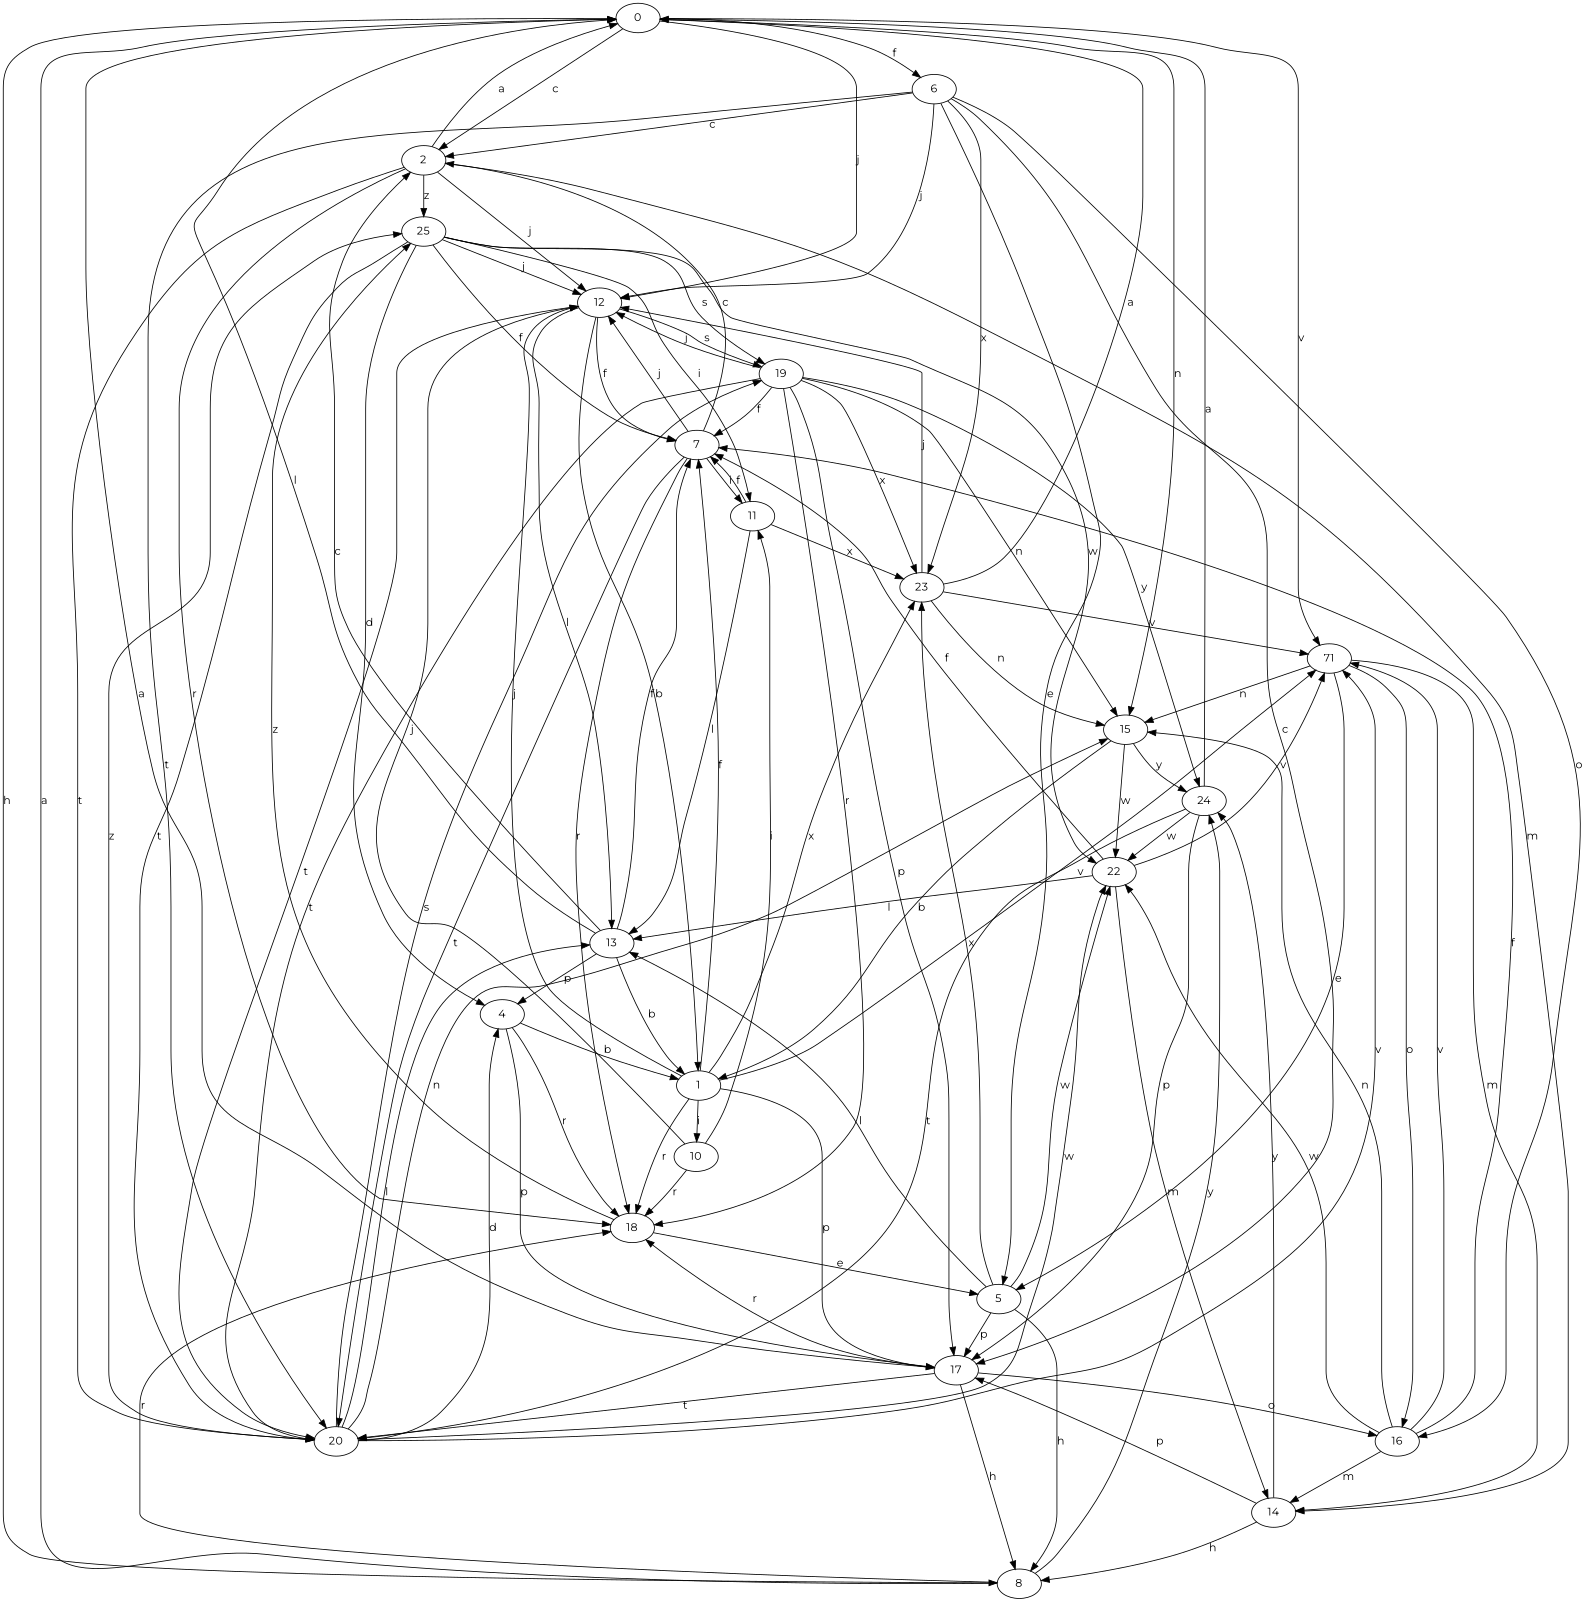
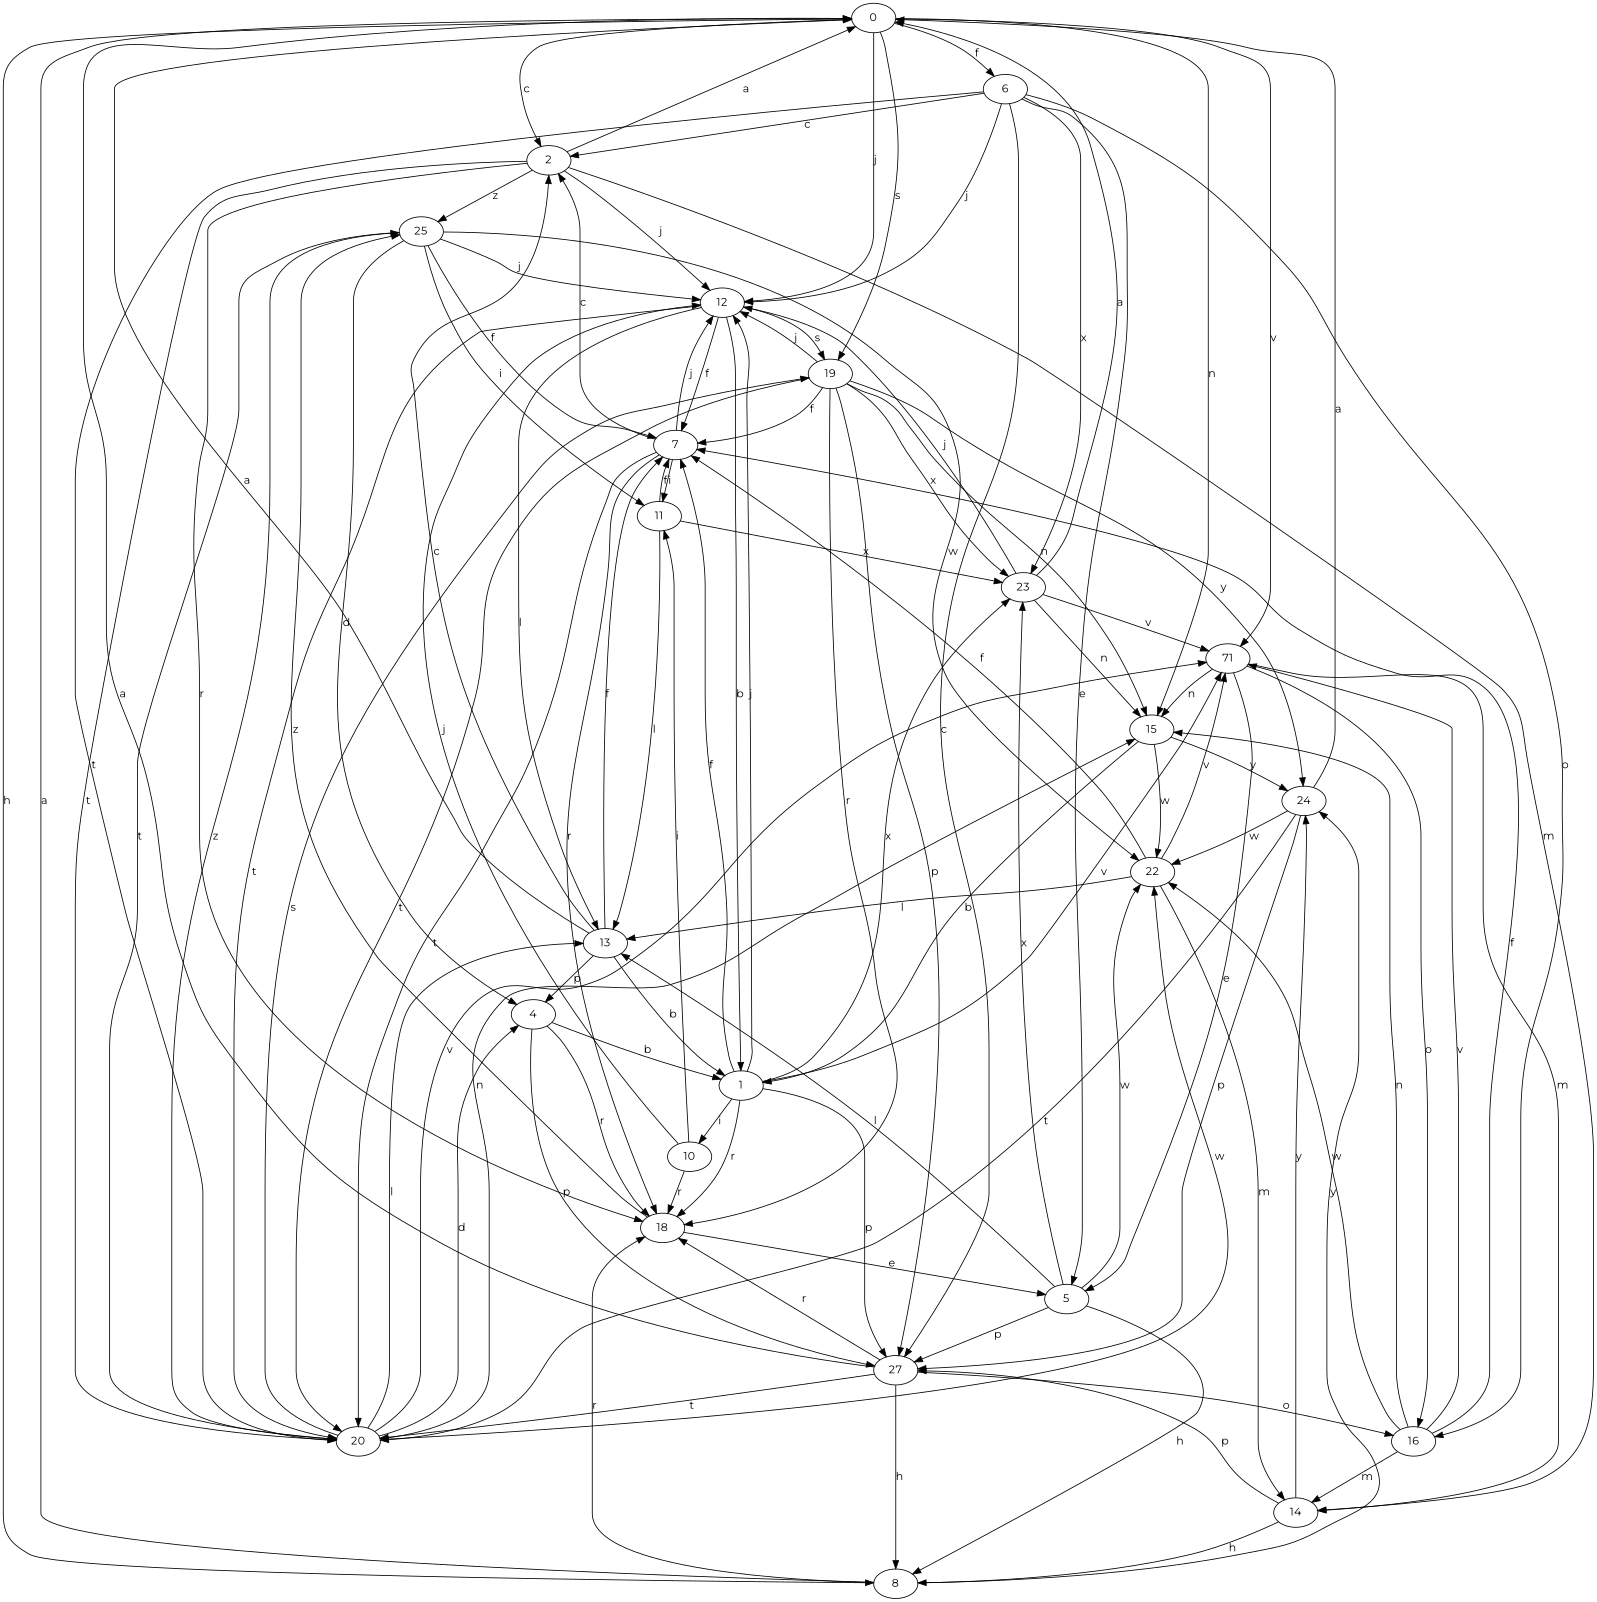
edge "25" -> "19": now "0" -> "19"
edge "13" -> "0": label "l" -> "a"
node "17": label "17" -> "27"
